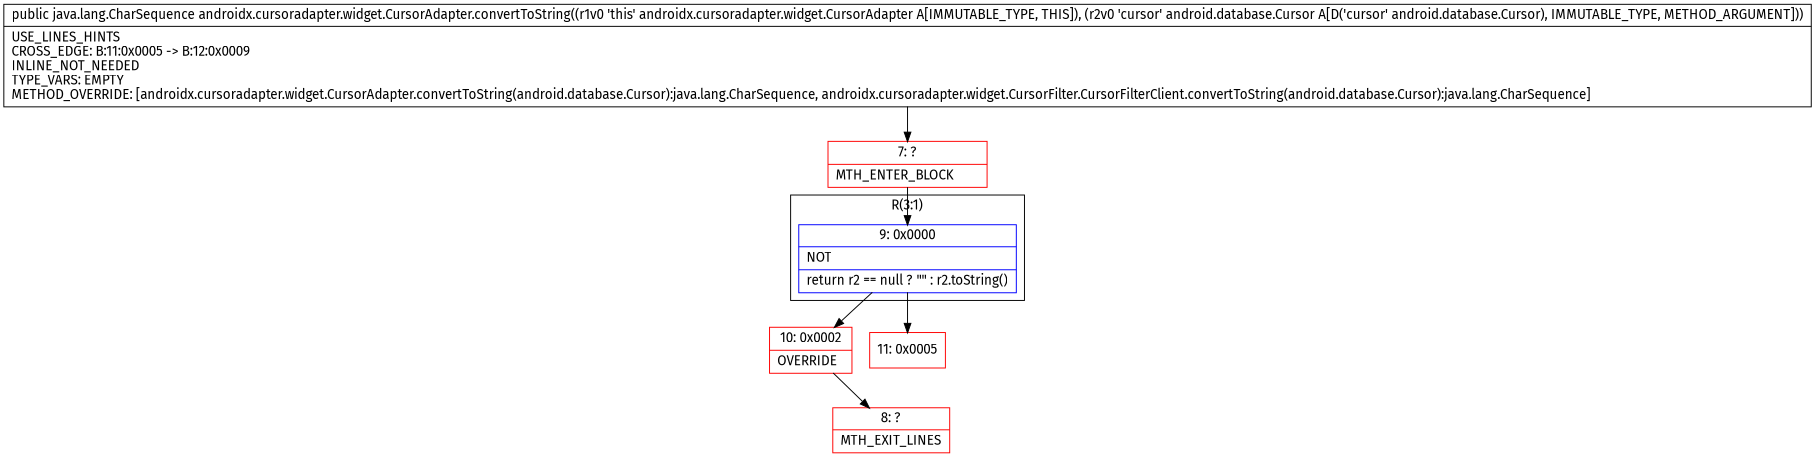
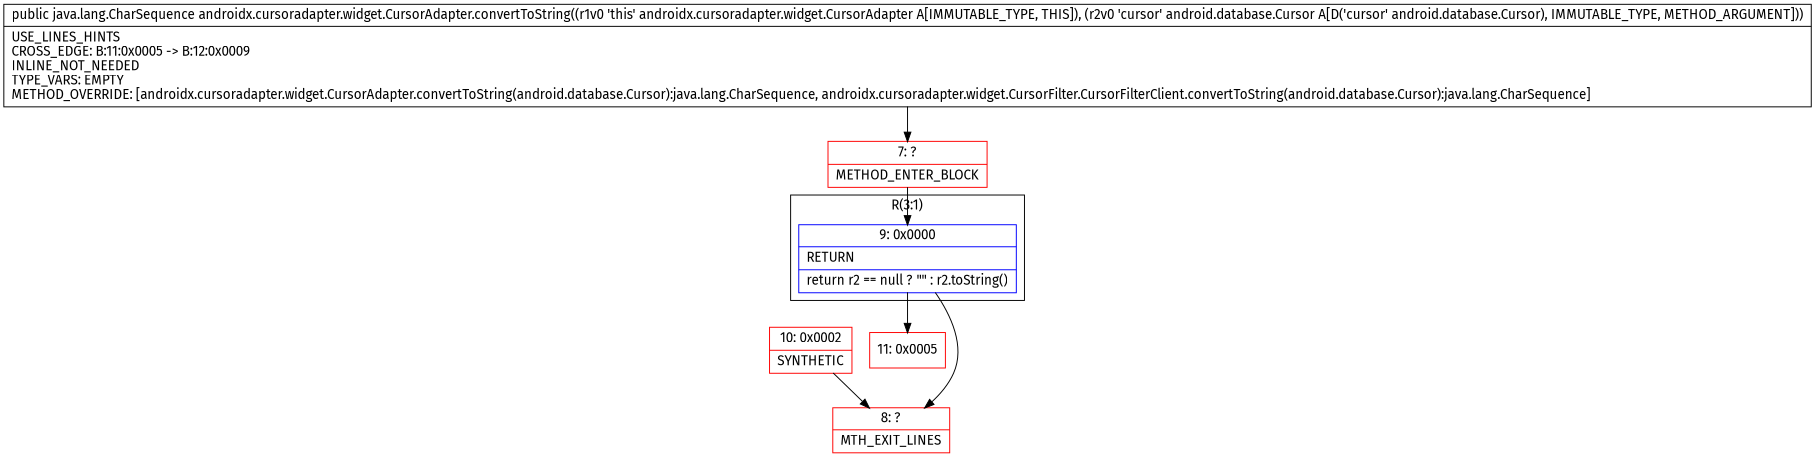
node "7: ?": text "MTH_ENTER_BLOCK" -> "METHOD_ENTER_BLOCK"
node "9: 0x0000": text "NOT" -> "RETURN"
edge "9: 0x0000" -> "10: 0x0002": now "9: 0x0000" -> "8: ?"
node "10: 0x0002": text "OVERRIDE" -> "SYNTHETIC"
